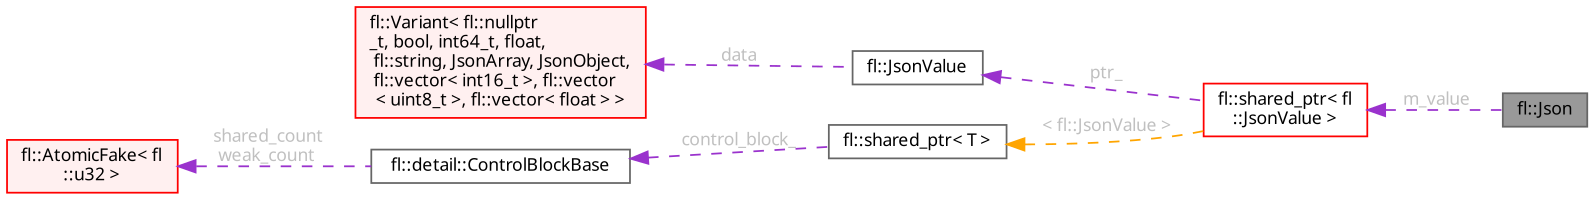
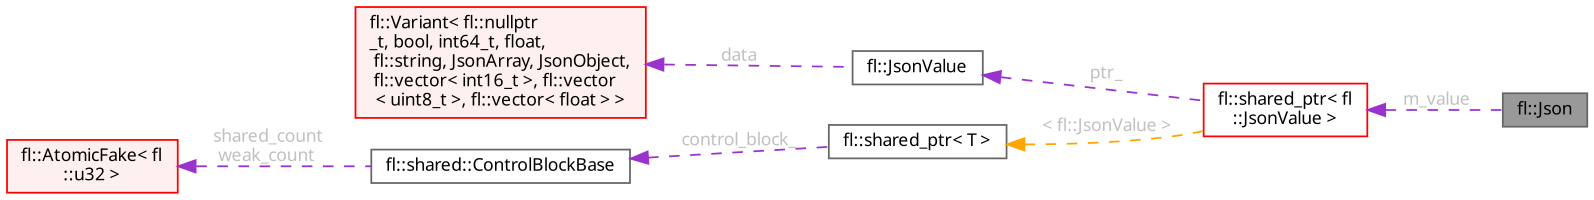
node "fl::detail::ControlBlockBase": label "fl::detail::ControlBlockBase" -> "fl::shared::ControlBlockBase"
